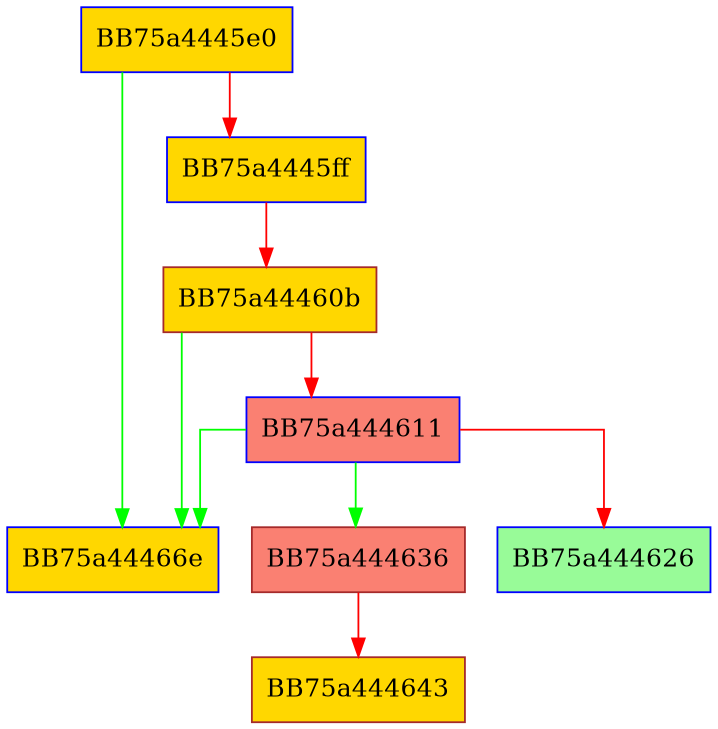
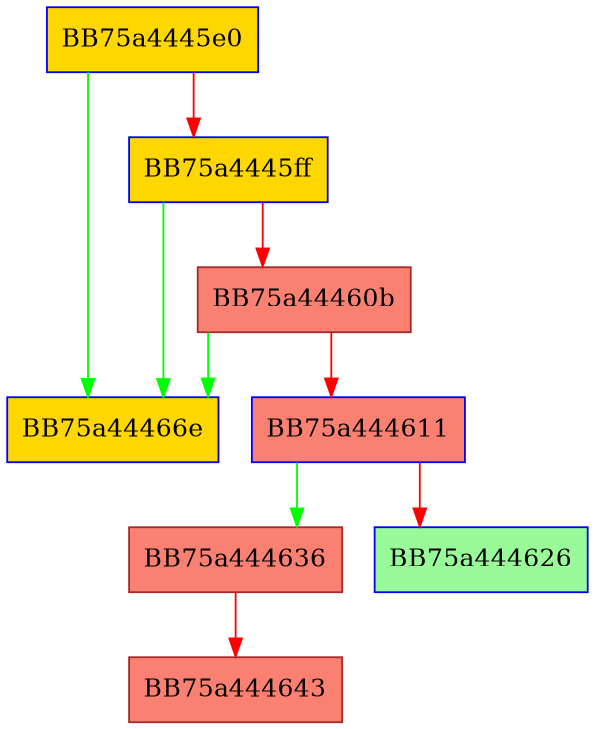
node "BB75a44460b": fillcolor gold -> salmon
edge "BB75a444611" -> "BB75a44466e": now "BB75a4445ff" -> "BB75a44466e"
node "BB75a444643": fillcolor gold -> salmon
